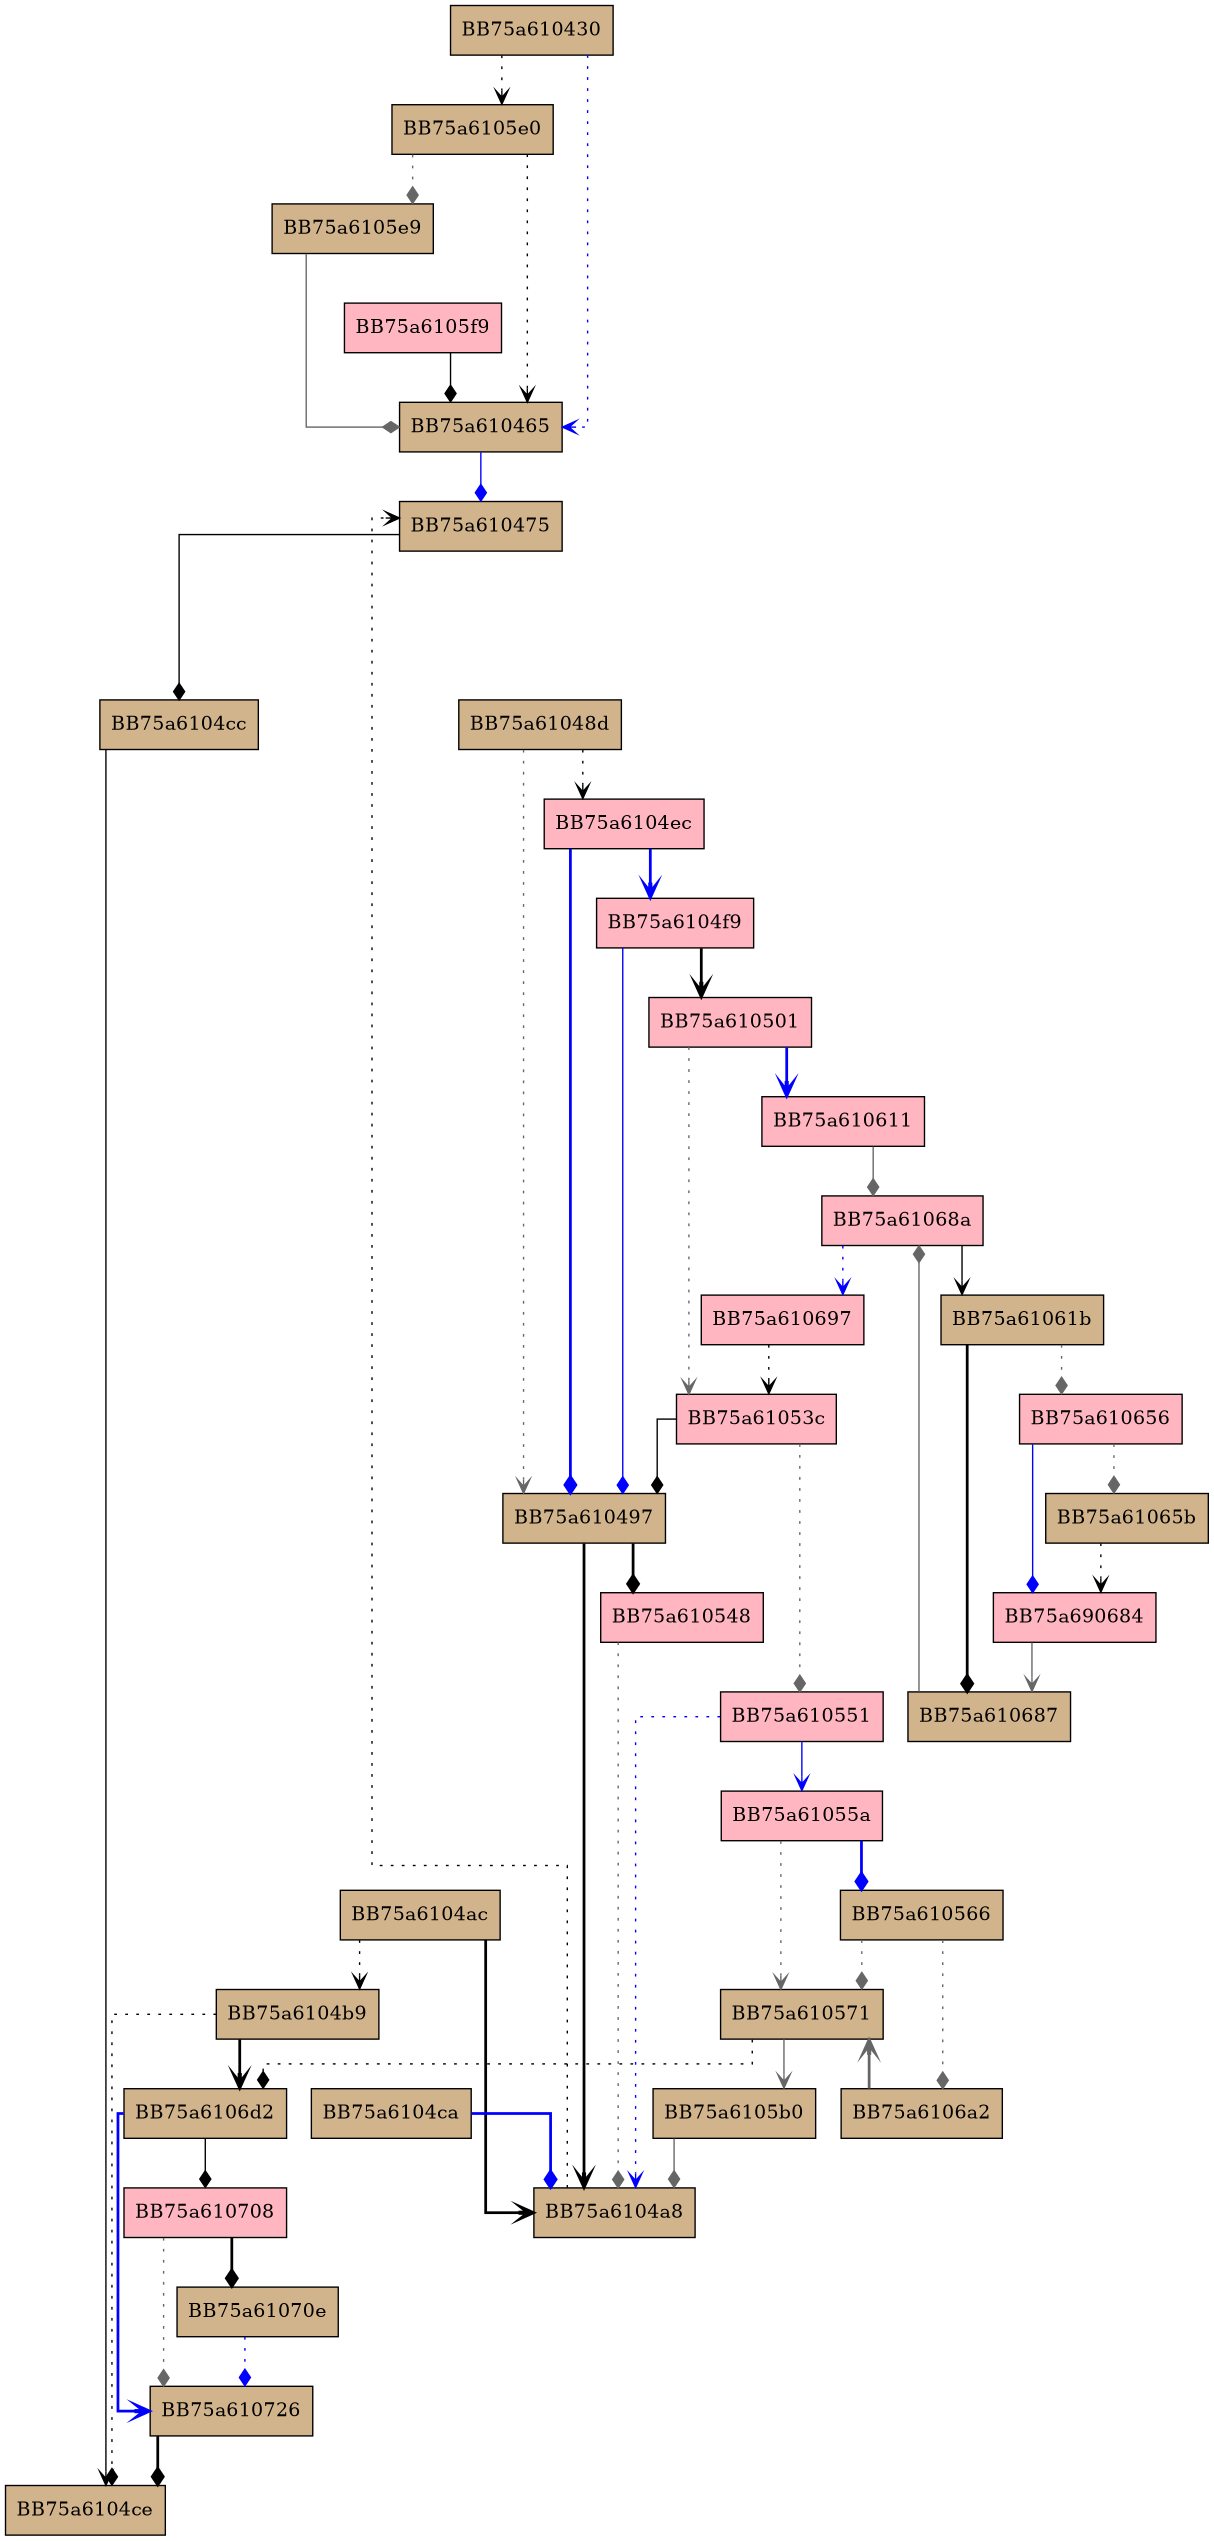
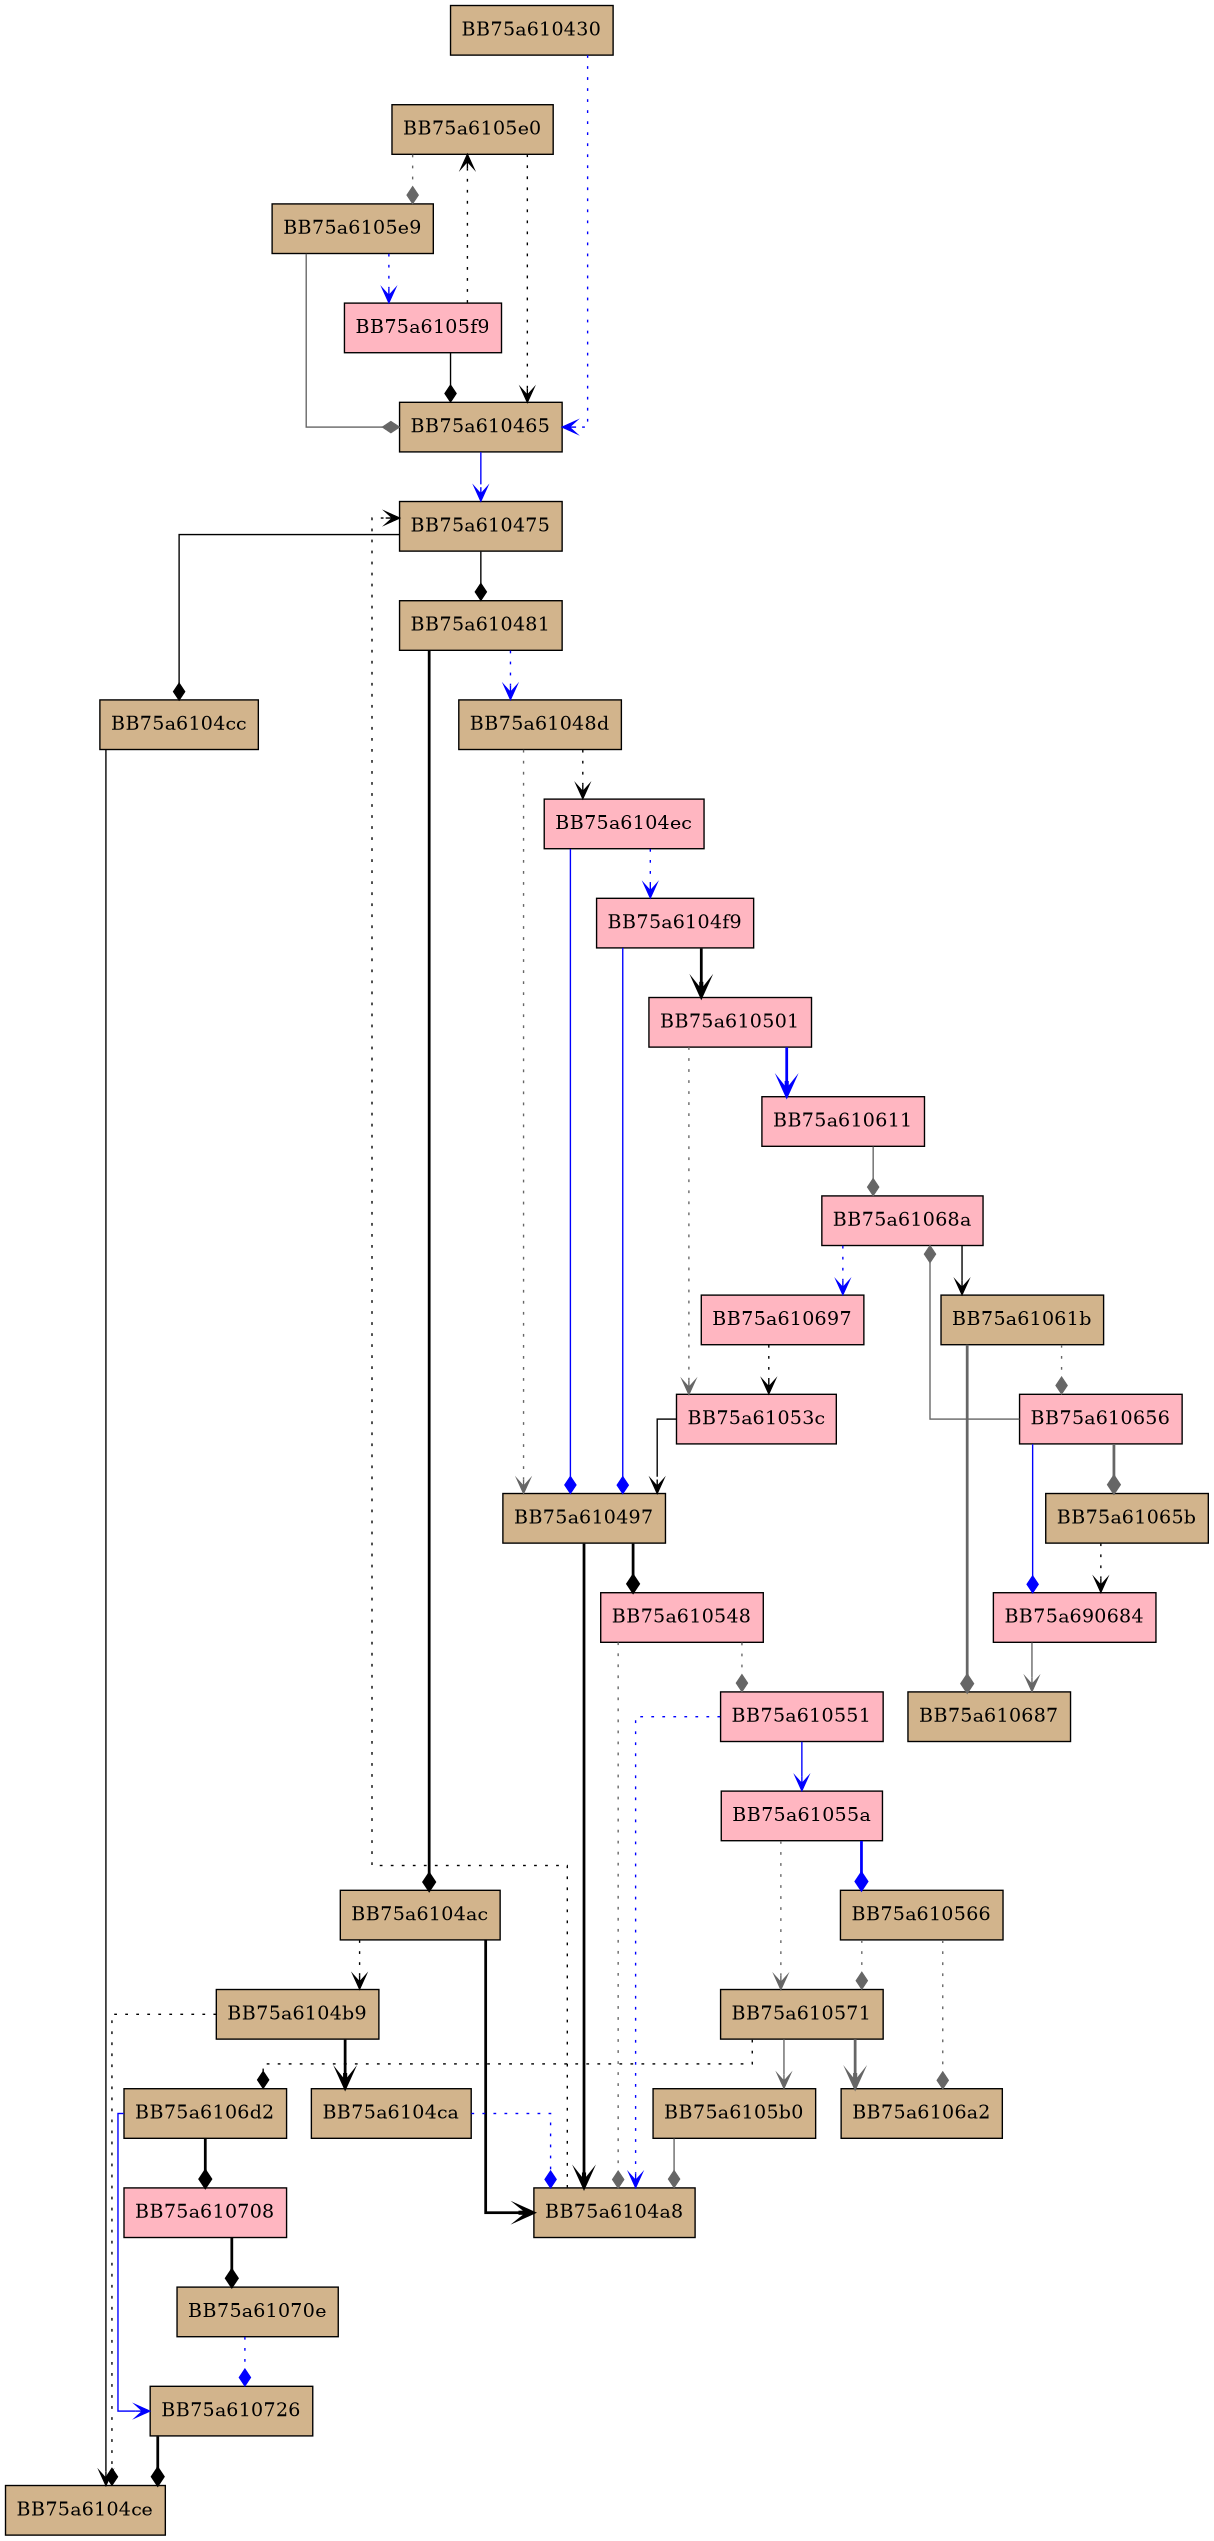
edge "BB75a610430" -> "BB75a6105e0": now "BB75a6105f9" -> "BB75a6105e0"
edge "BB75a6105e9" -> "BB75a6105f9": added
edge "BB75a610465" -> "BB75a610475": arrowhead diamond -> vee
node "BB75a610481": added
edge "BB75a6104ec" -> "BB75a6104f9": style bold -> dotted
edge "BB75a6104ec" -> "BB75a610497": style bold -> solid
edge "BB75a61053c" -> "BB75a610497": arrowhead diamond -> vee
edge "BB75a610656" -> "BB75a61065b": style dotted -> bold
edge "BB75a610687" -> "BB75a61068a": now "BB75a610656" -> "BB75a61068a"
edge "BB75a61061b" -> "BB75a610687": color black -> gray40
edge "BB75a61053c" -> "BB75a610551": now "BB75a610548" -> "BB75a610551"
edge "BB75a6104b9" -> "BB75a6106d2": now "BB75a6104b9" -> "BB75a6104ca"
edge "BB75a6106a2" -> "BB75a610571": reversed
edge "BB75a6104ca" -> "BB75a6104a8": style bold -> dotted
edge "BB75a6106d2" -> "BB75a610708": style solid -> bold
edge "BB75a6106d2" -> "BB75a610726": style bold -> solid
edge "BB75a610708" -> "BB75a610726": removed
